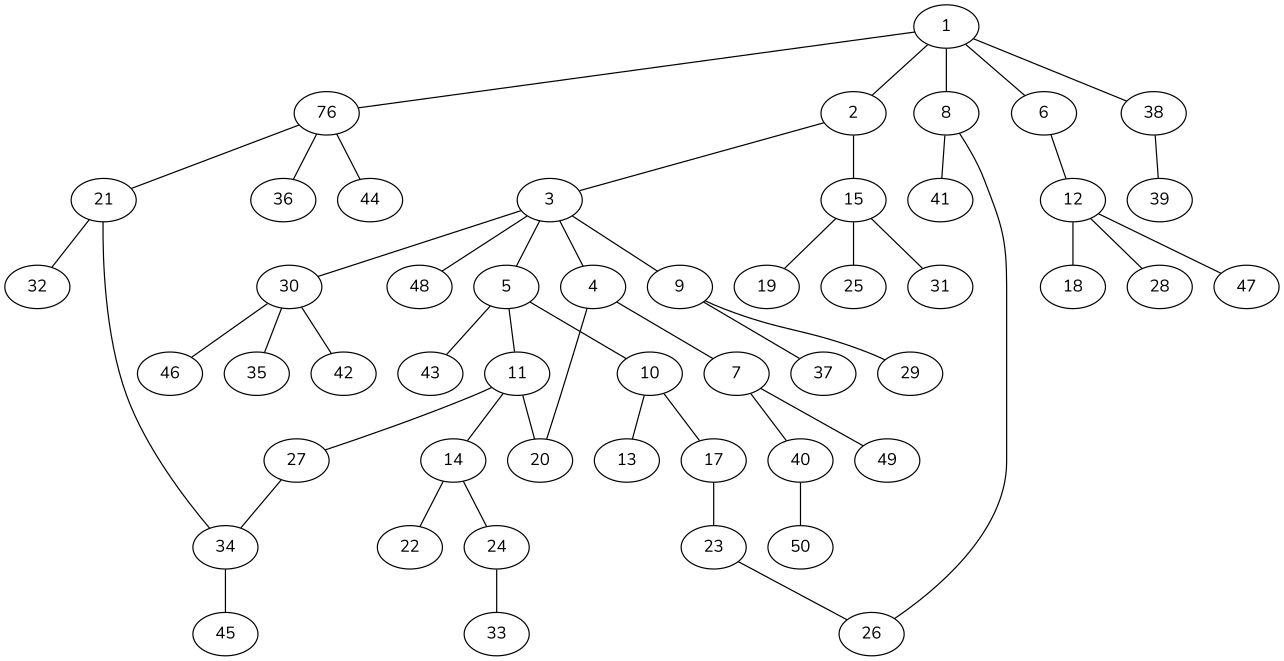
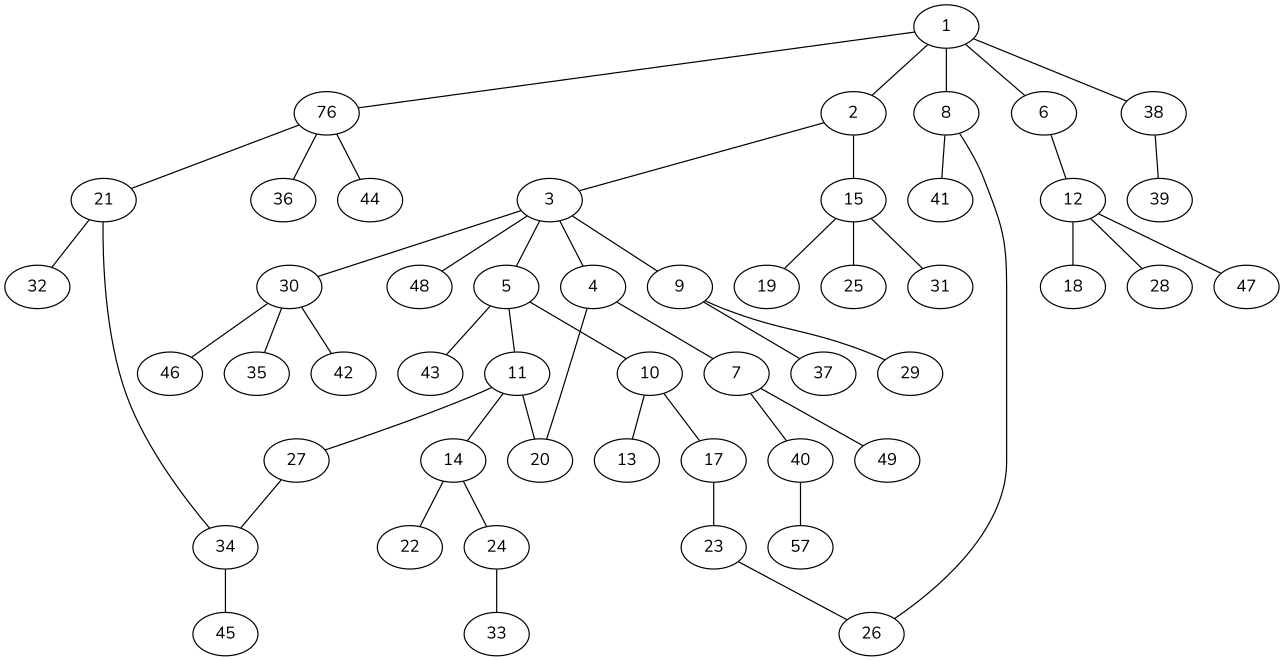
node "50": label "50" -> "57"
